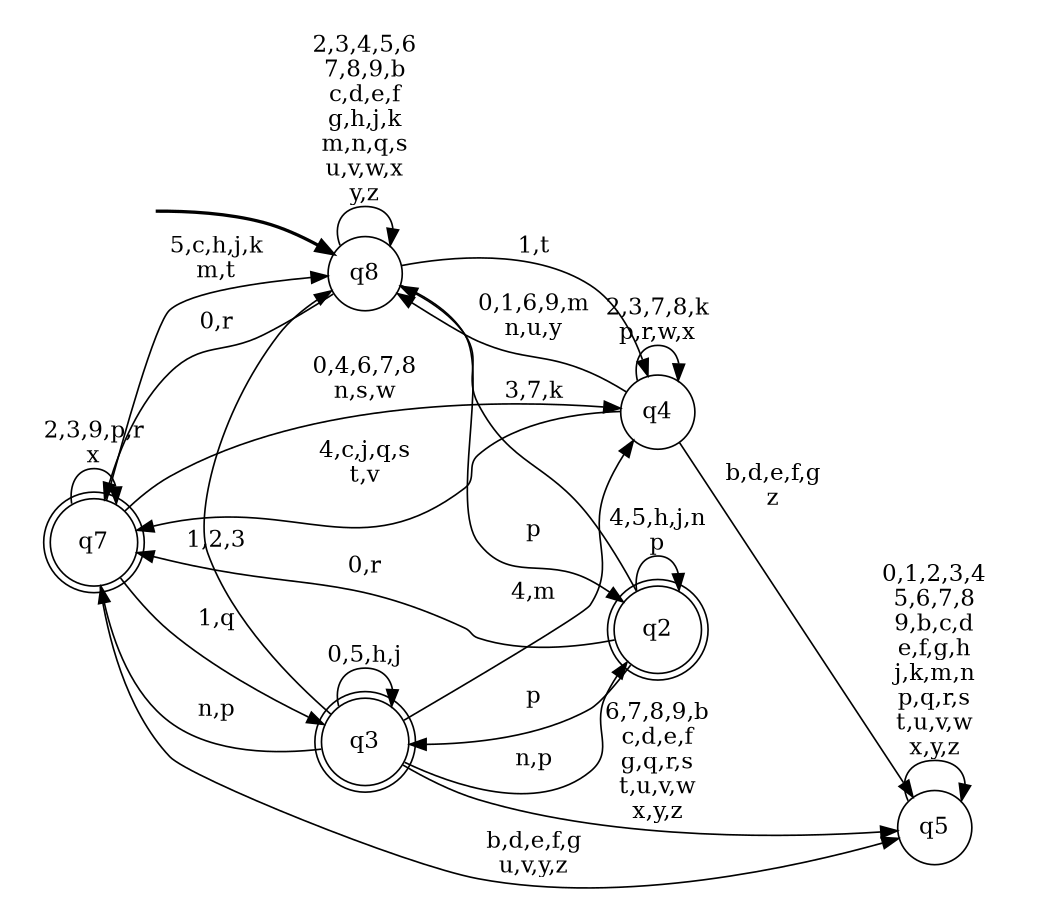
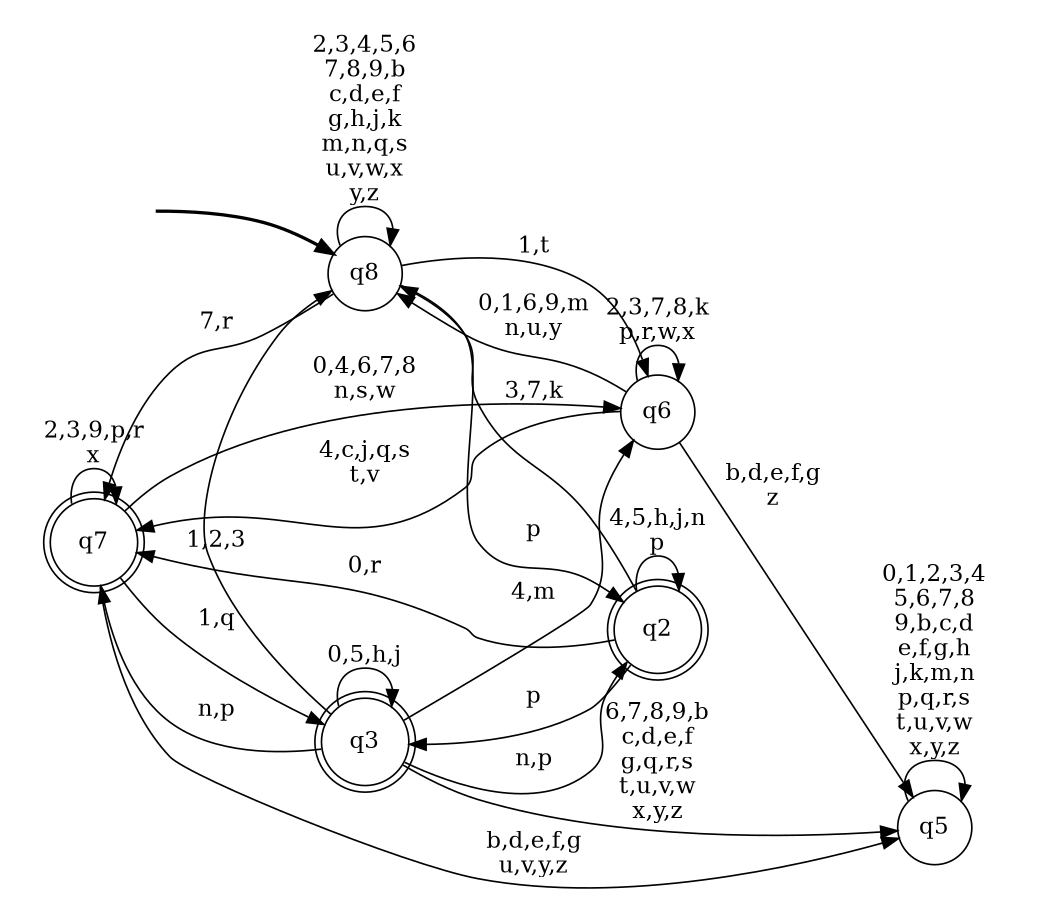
edge "q8" -> "q7": label "0,r" -> "7,r"
edge "q7" -> "q8": removed, label "5,c,h,j,k m,t"
node "q4": label "q4" -> "q6"
